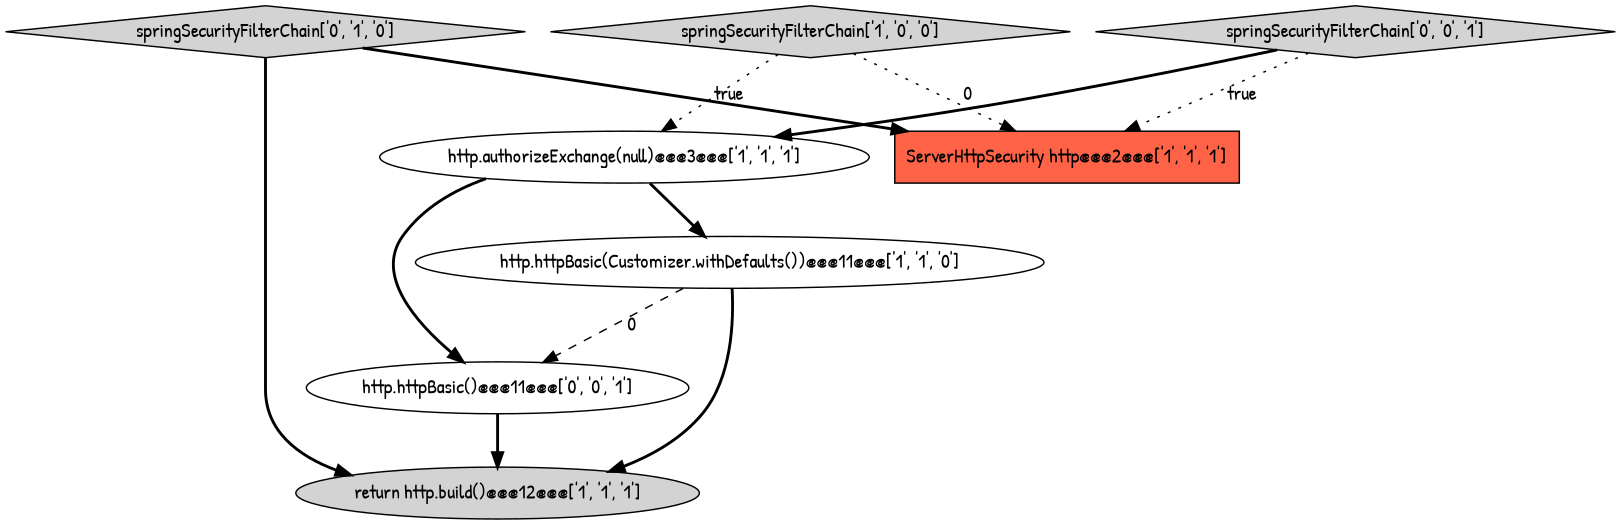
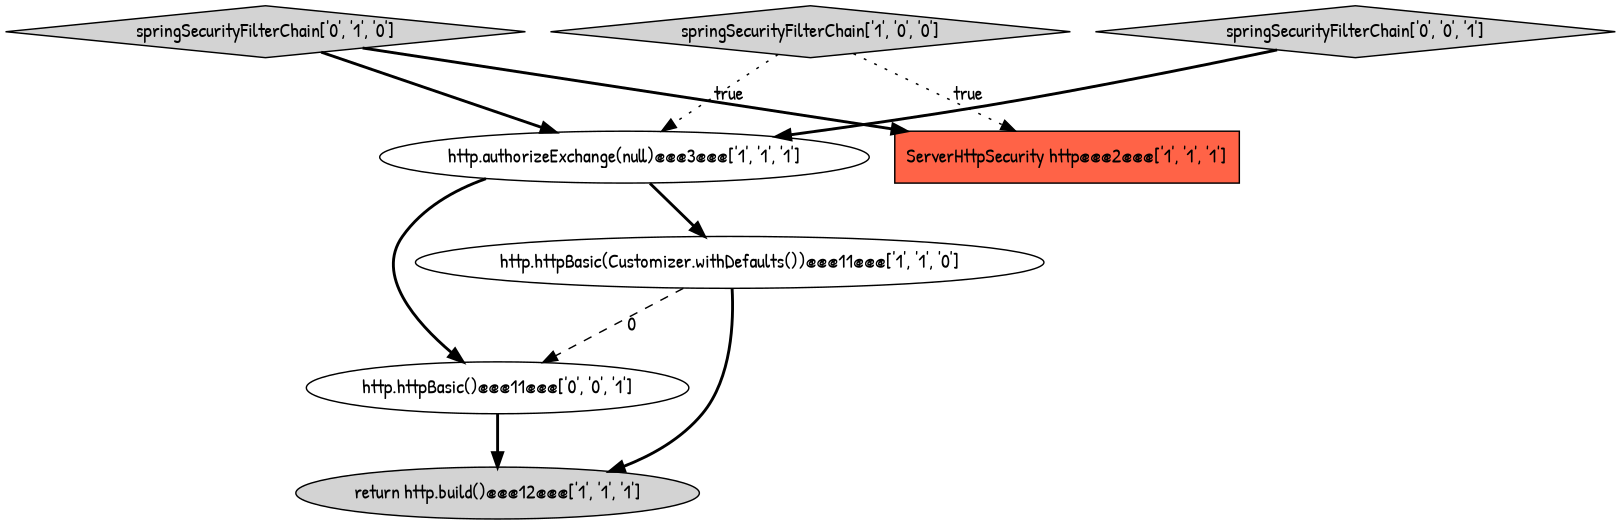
edge "springSecurityFilterChain['0', '0', '1']" -> "ServerHttpSecurity http@@@2@@@['1', '1', '1']": removed, label "true"
edge "springSecurityFilterChain['1', '0', '0']" -> "ServerHttpSecurity http@@@2@@@['1', '1', '1']": label "0" -> "true"
edge "springSecurityFilterChain['0', '1', '0']" -> "return http.build()@@@12@@@['1', '1', '1']": now "springSecurityFilterChain['0', '1', '0']" -> "http.authorizeExchange(null)@@@3@@@['1', '1', '1']"
